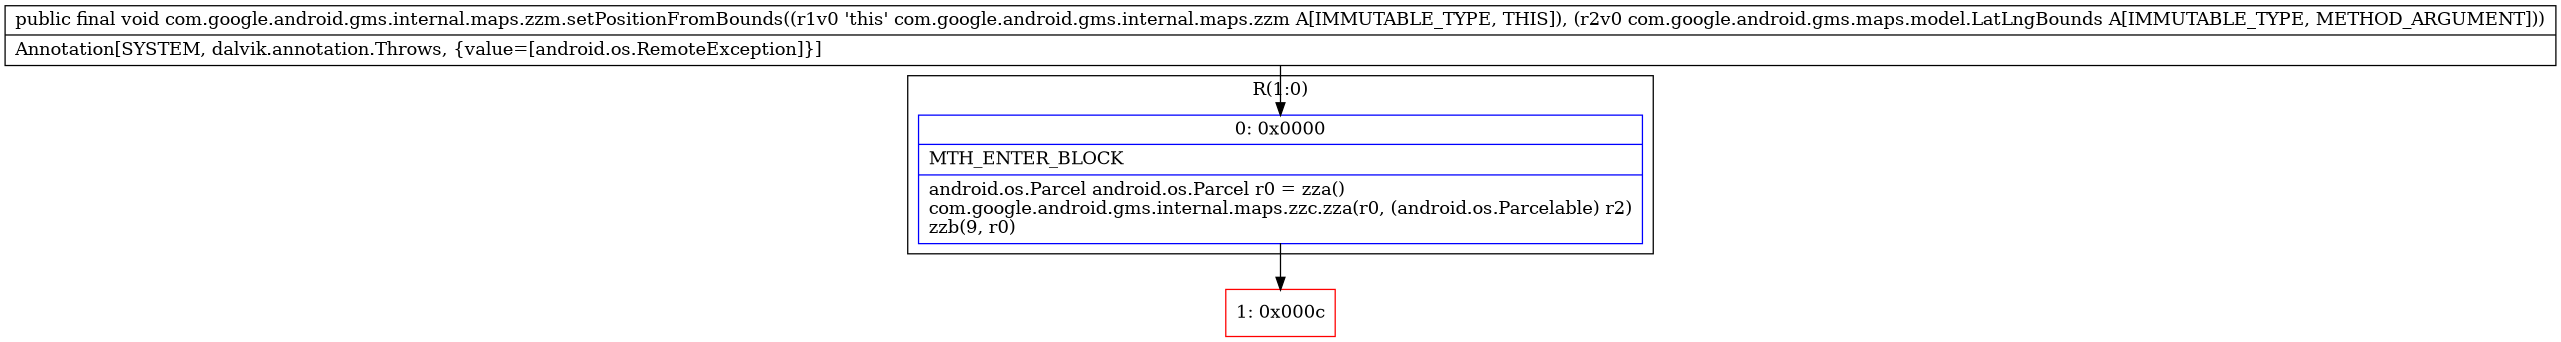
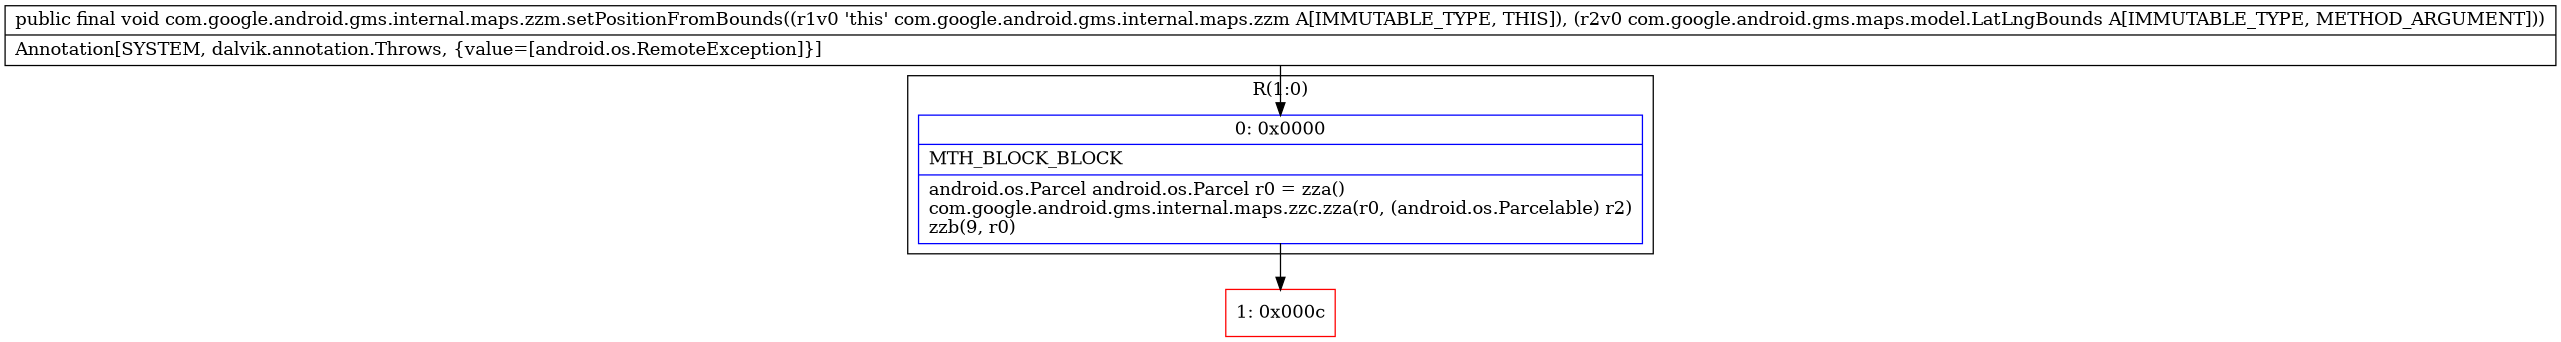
node "0: 0x0000": text "MTH_ENTER_BLOCK" -> "MTH_BLOCK_BLOCK"
